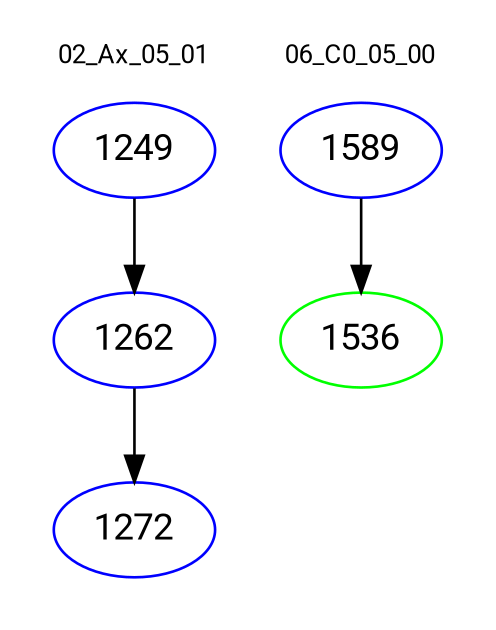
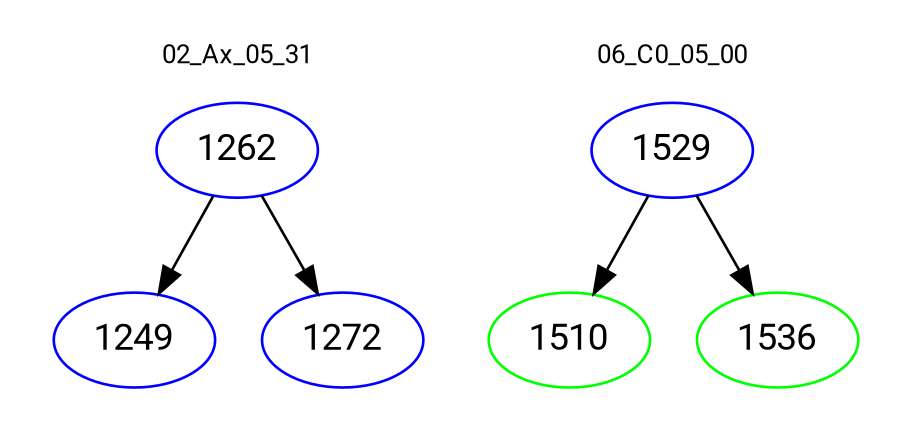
cluster "02_Ax_05_01": label "02_Ax_05_01" -> "02_Ax_05_31"
node "1589": label "1589" -> "1529"
edge "1249" -> "1262": reversed
node "1510": added
